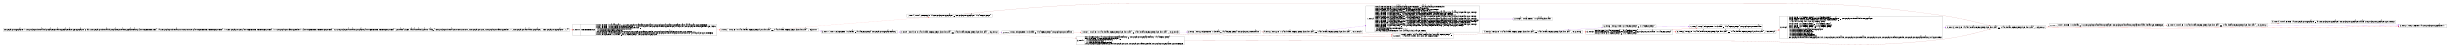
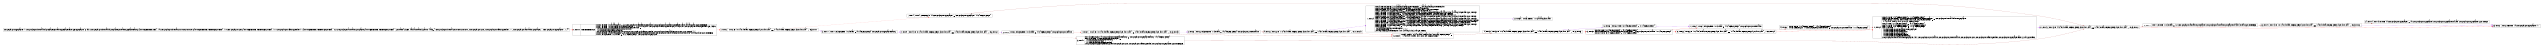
node "19: 0x0068": added
